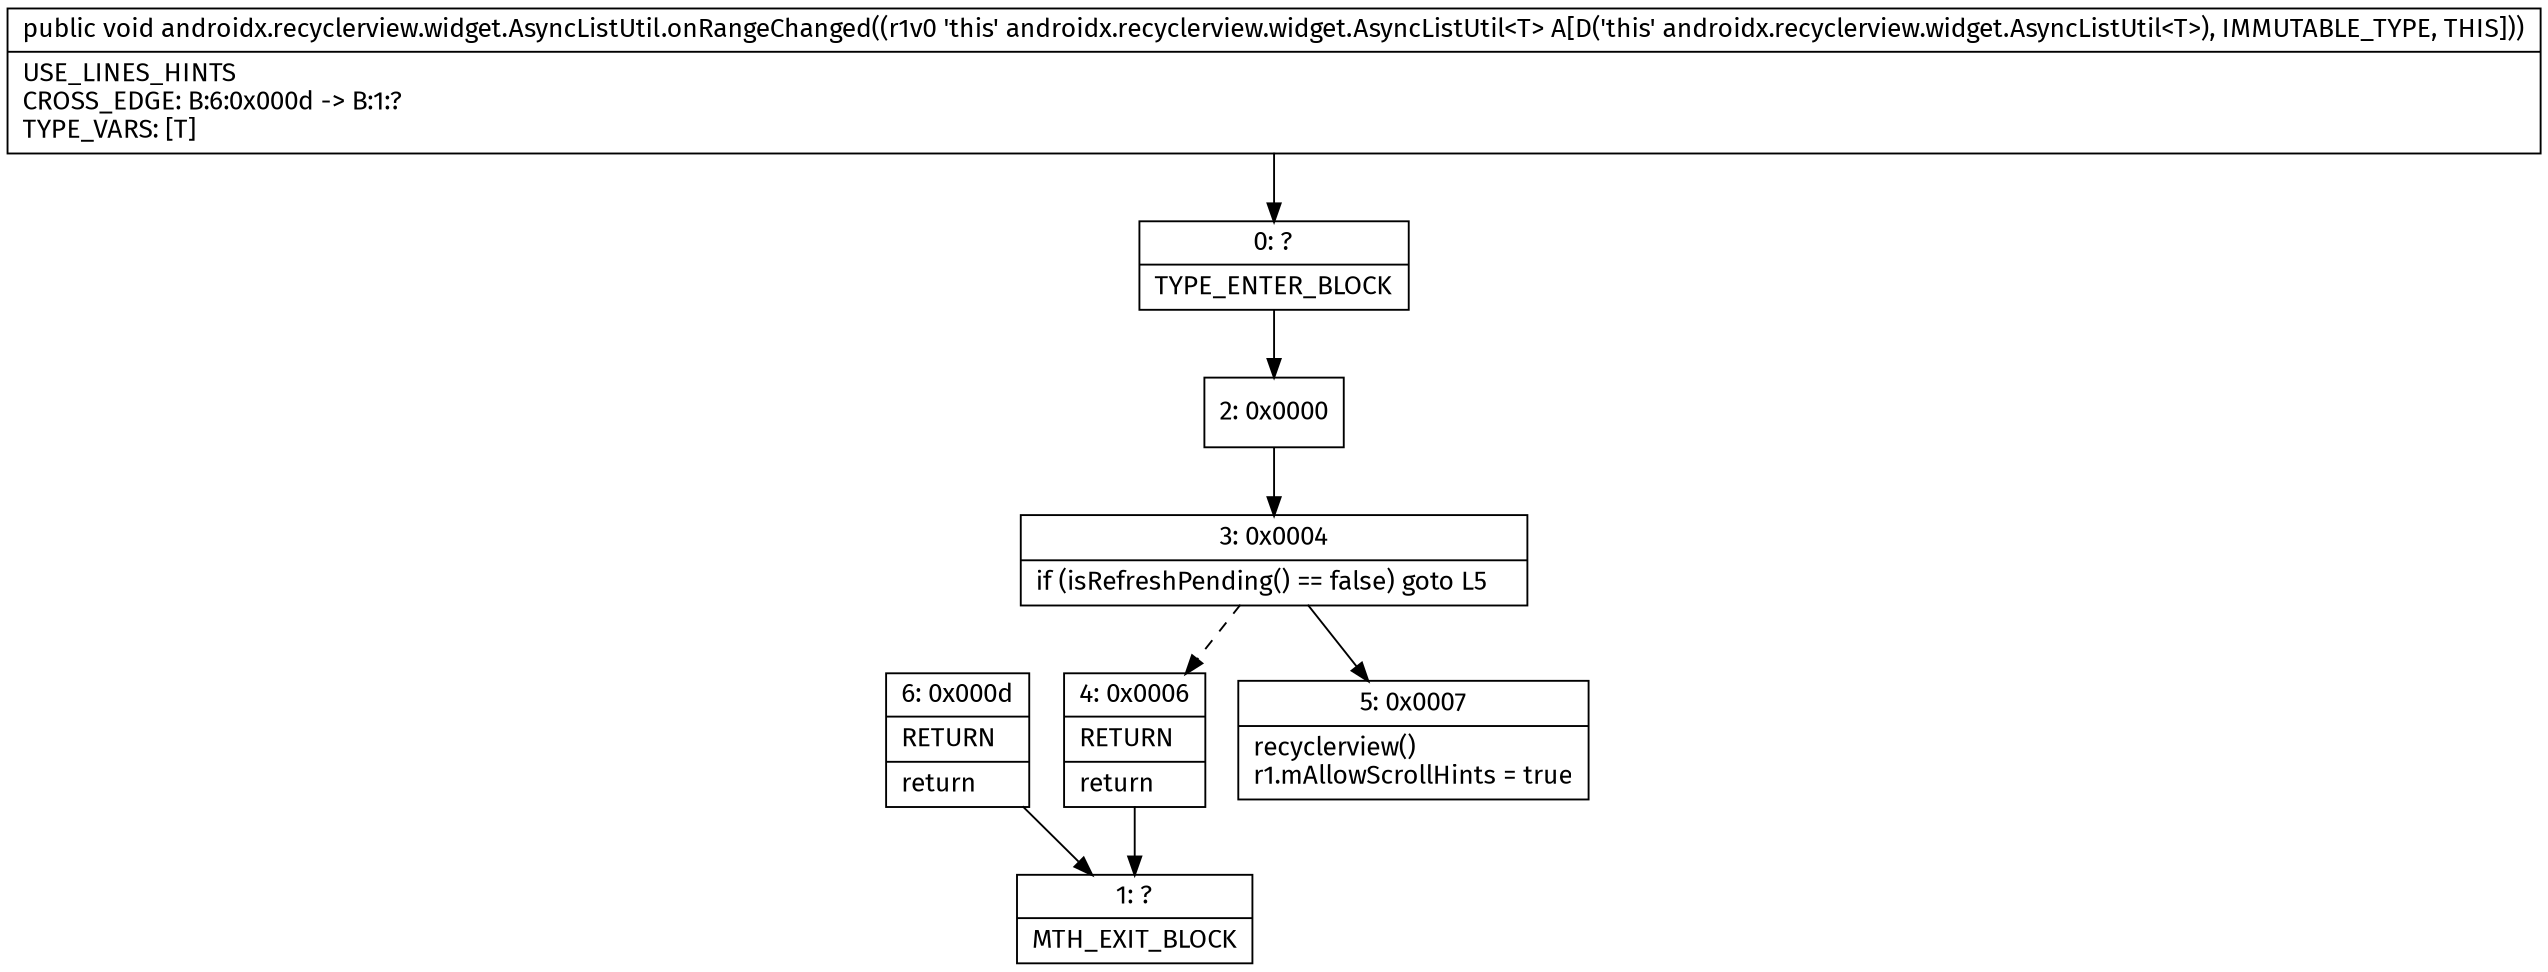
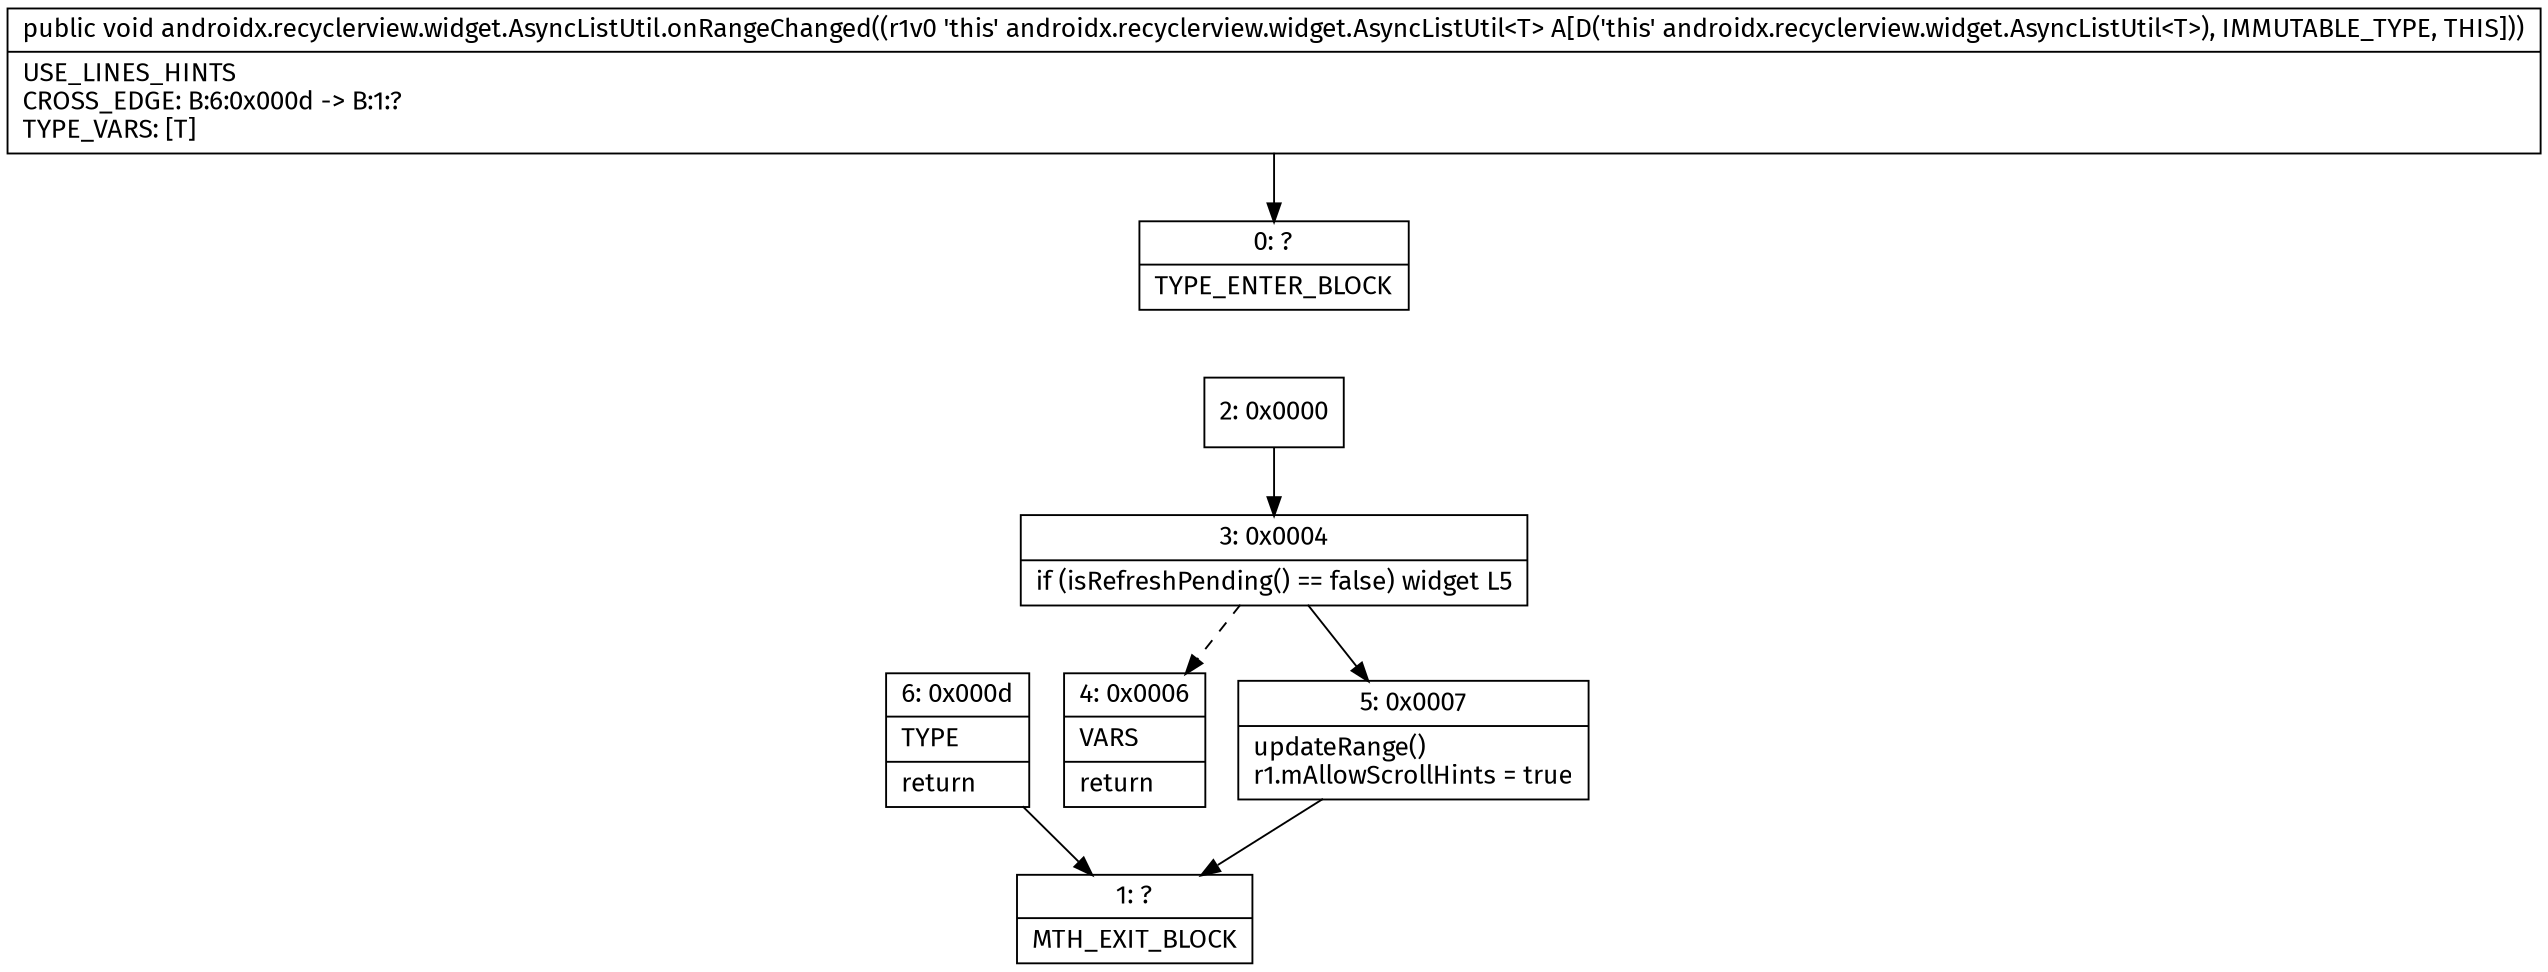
edge "0: ?" -> "2: 0x0000": removed
node "3: 0x0004": text "if (isRefreshPending() == false) goto L5" -> "if (isRefreshPending() == false) widget L5"
node "6: 0x000d": text "RETURN" -> "TYPE"
node "4: 0x0006": text "RETURN" -> "VARS"
node "5: 0x0007": text "recyclerview()" -> "updateRange()"
edge "4: 0x0006" -> "1: ?": now "5: 0x0007" -> "1: ?"
